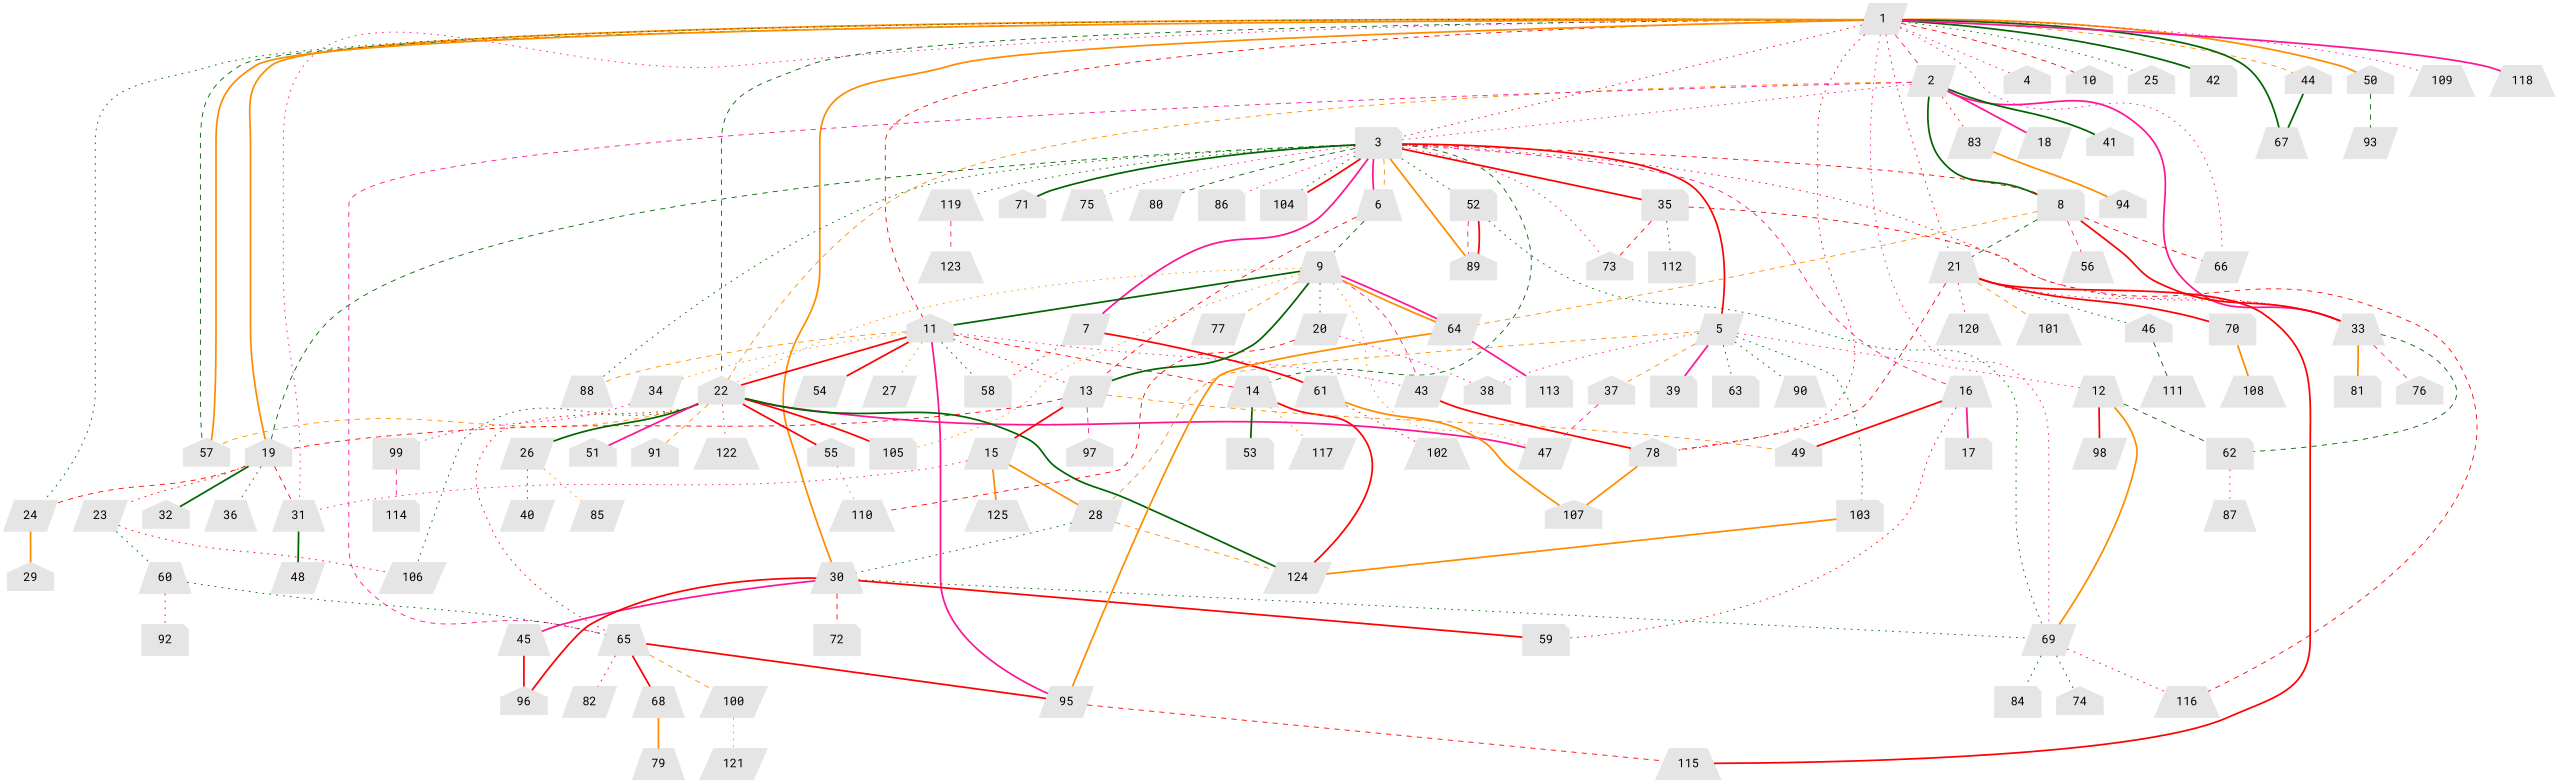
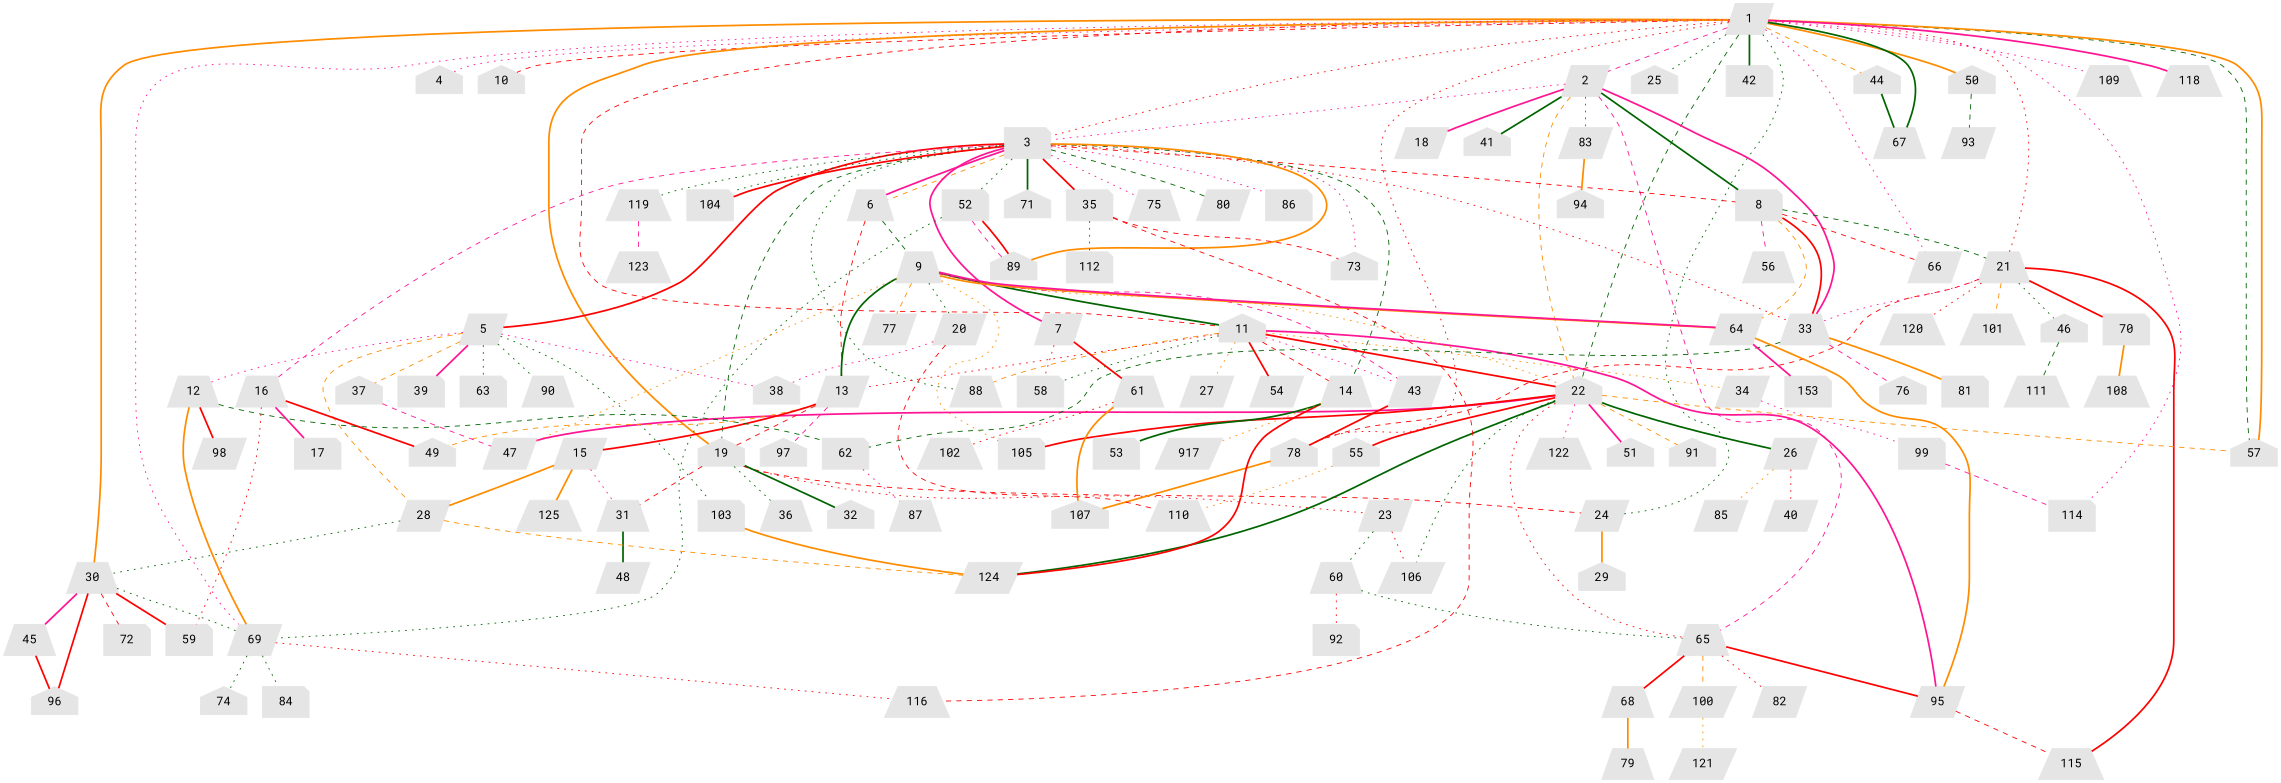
edge "1" -- "31": now "1" -- "114"
node "113": label "113" -> "153"
node "117": label "117" -> "917"
